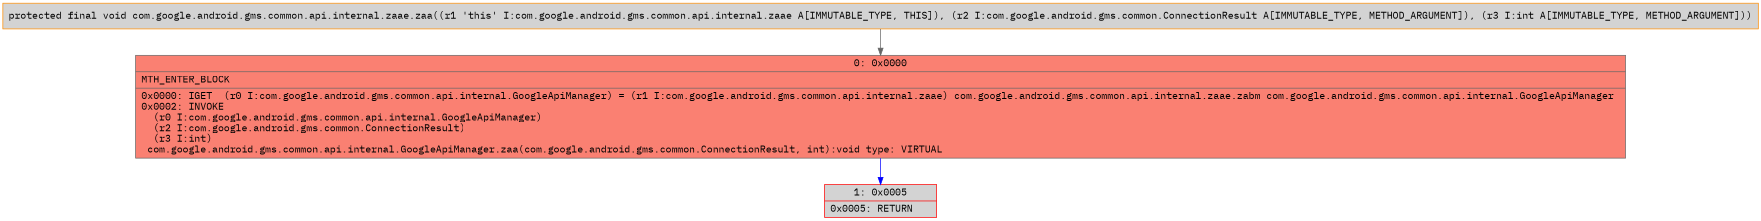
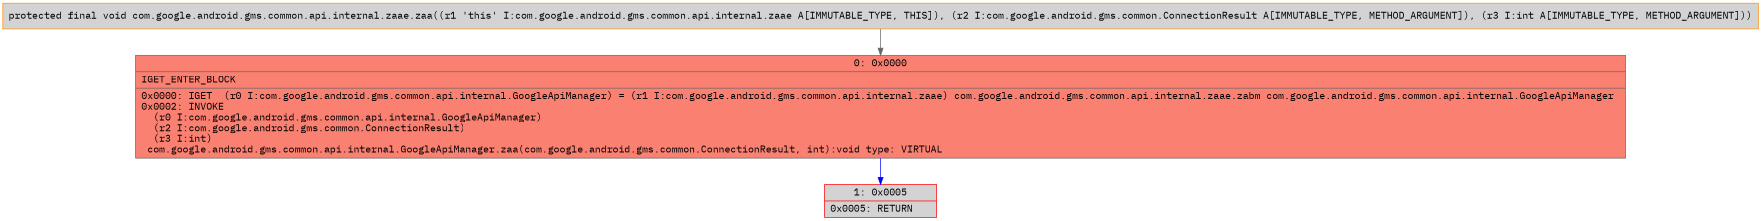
node "0: 0x0000": text "MTH_ENTER_BLOCK" -> "IGET_ENTER_BLOCK"
